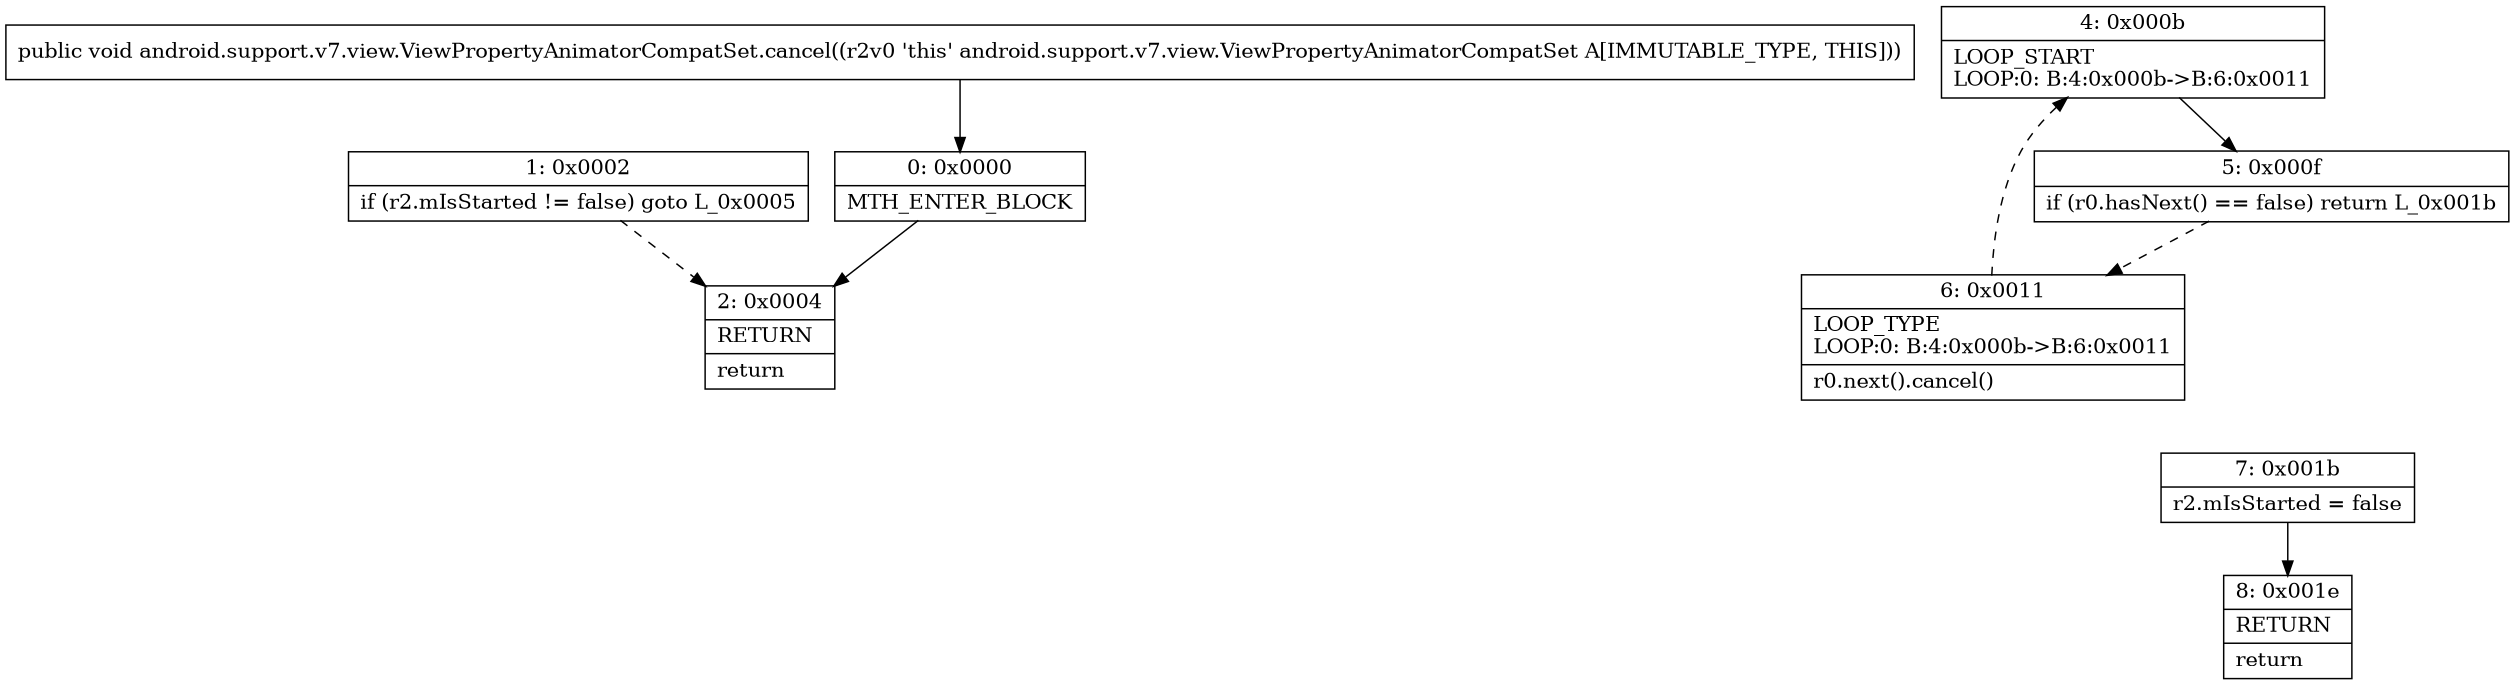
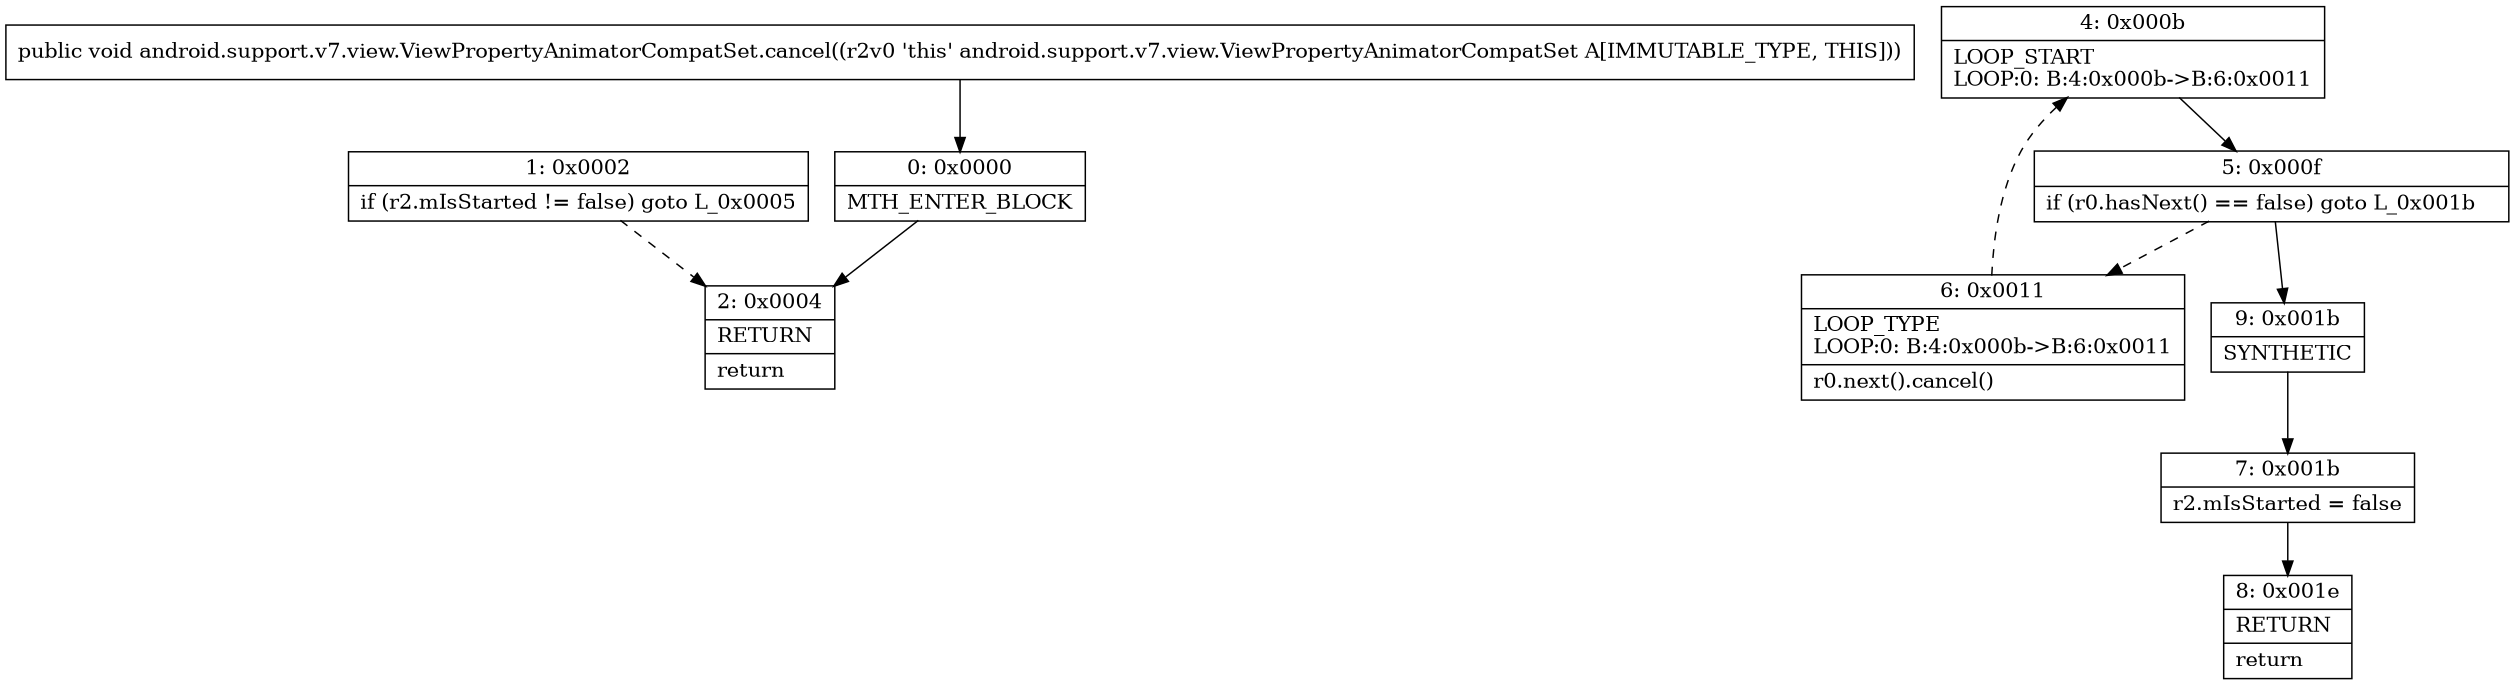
node "5: 0x000f": text "if (r0.hasNext() == false) return L_0x001b" -> "if (r0.hasNext() == false) goto L_0x001b"
node "9: 0x001b": added
